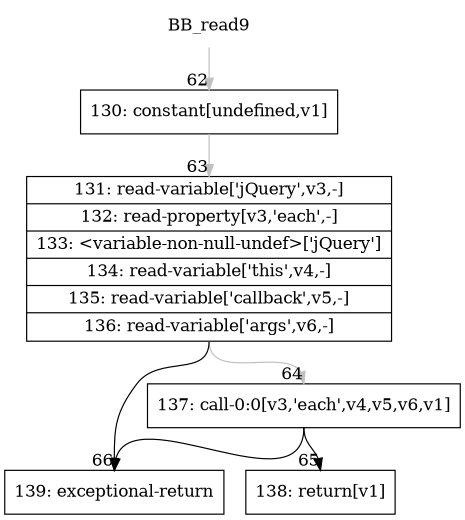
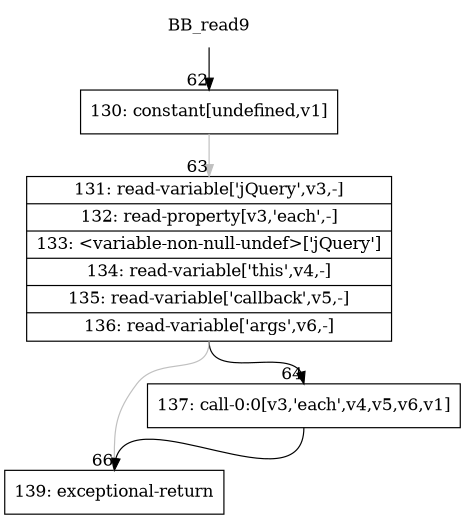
edge "BB_read9" -> "130: constant[undefined,v1]": color gray -> black
edge "131: read-variable['jQuery',v3,-]" -> "137: call-0:0[v3,'each',v4,v5,v6,v1]": color gray -> black
edge "131: read-variable['jQuery',v3,-]" -> "139: exceptional-return": color black -> gray
node "138: return[v1]": removed
